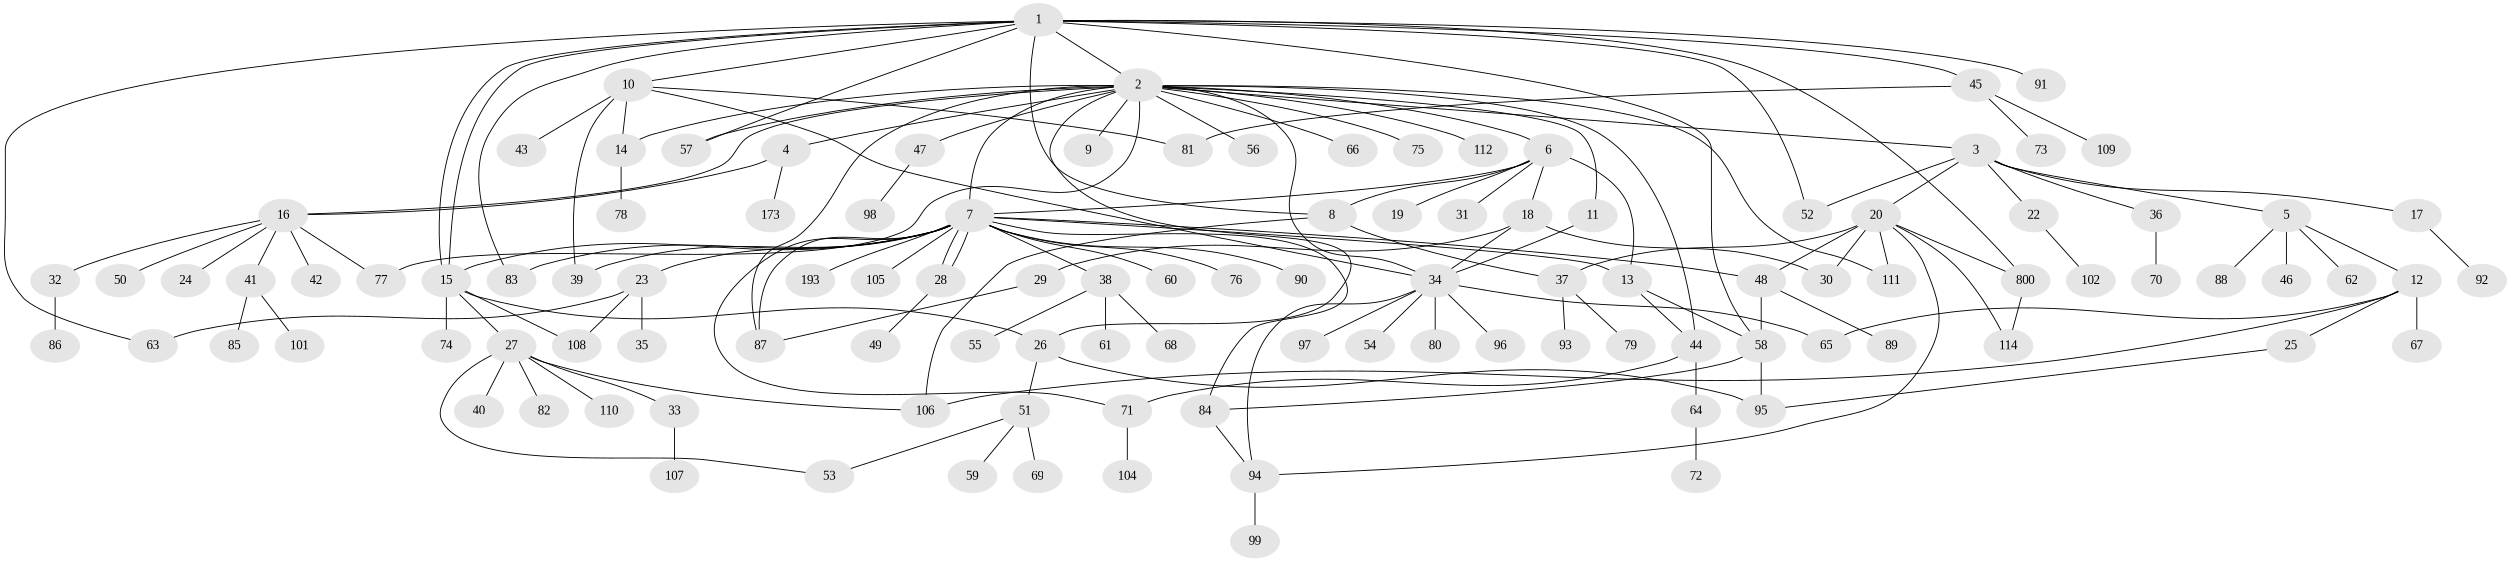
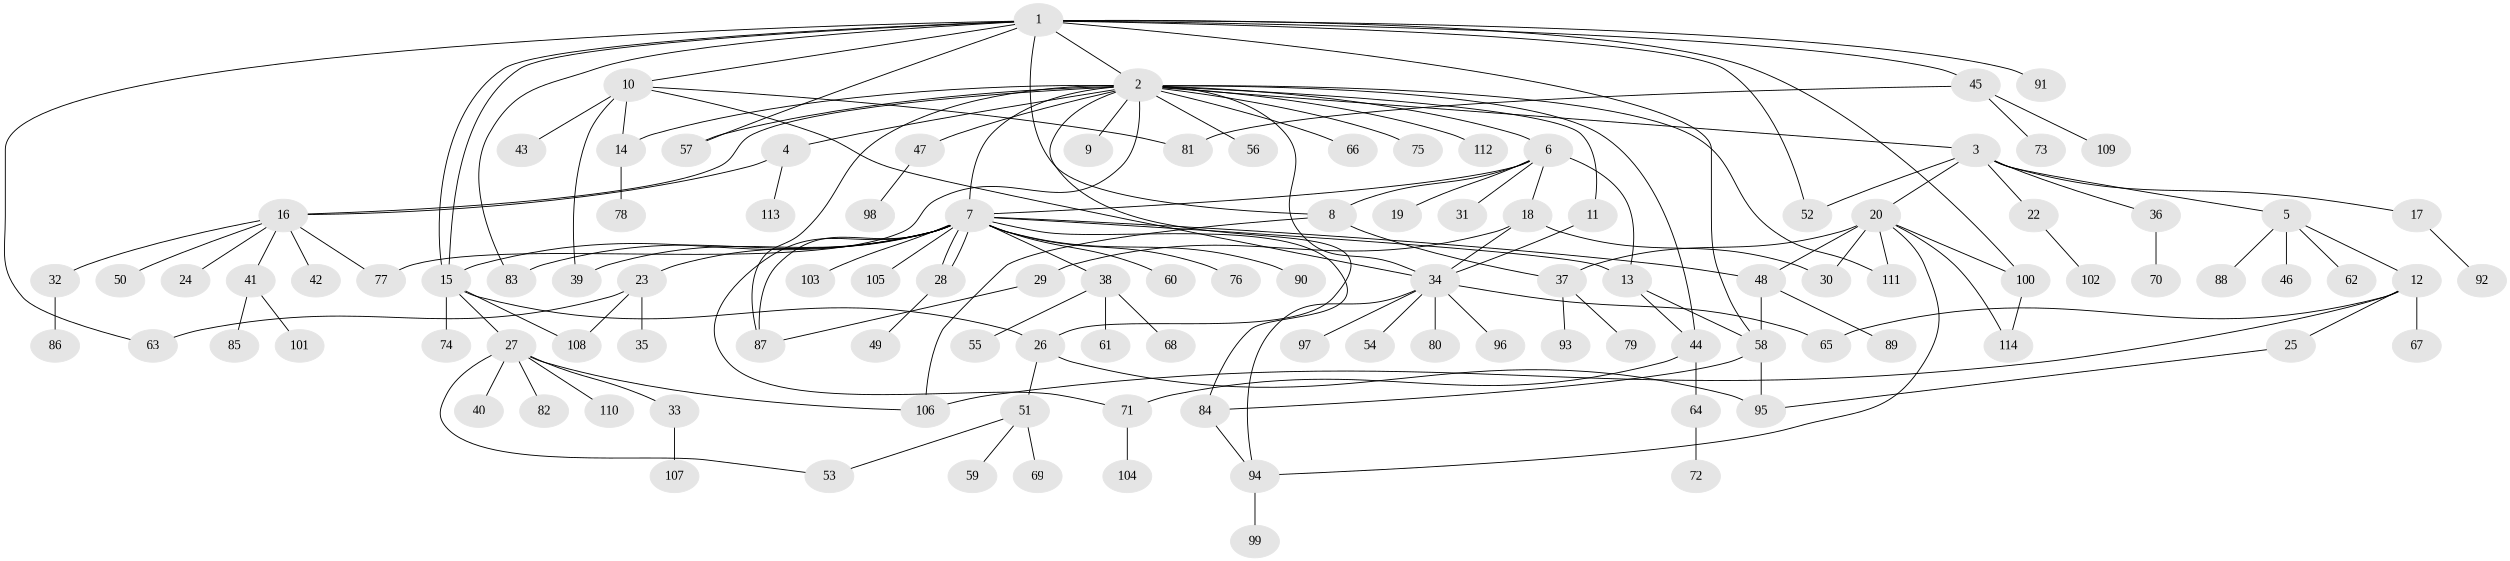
node "173": label "173" -> "113"
node "193": label "193" -> "103"
node "800": label "800" -> "100"
